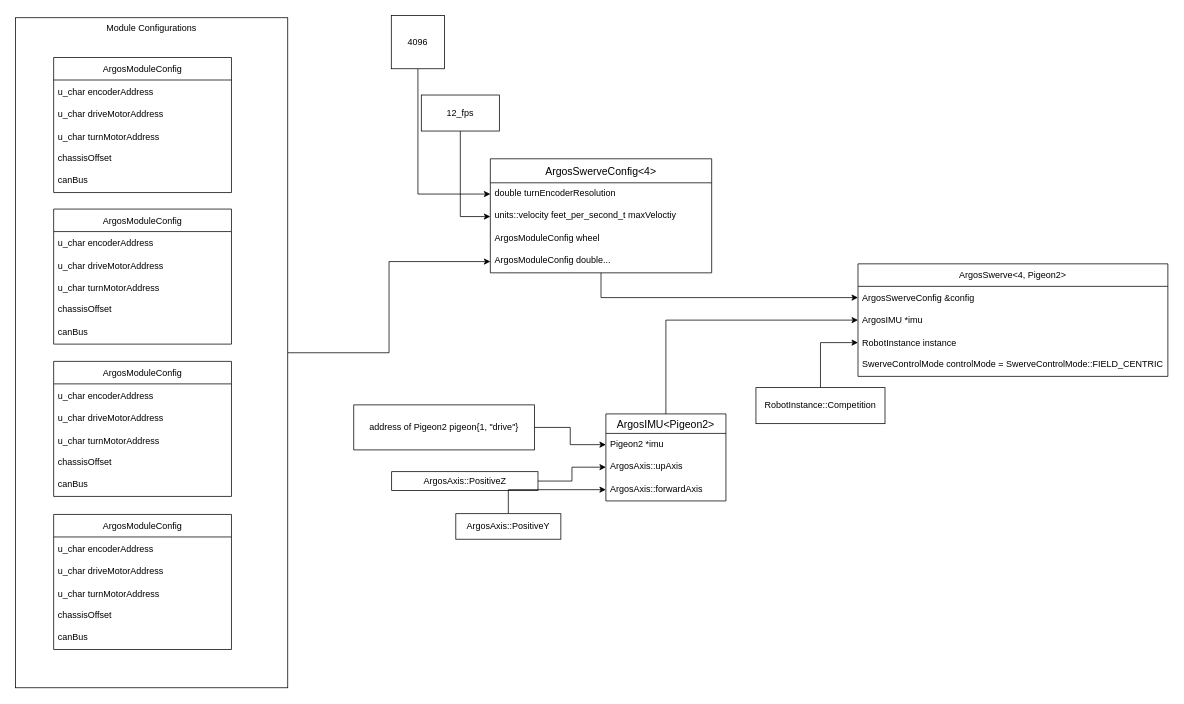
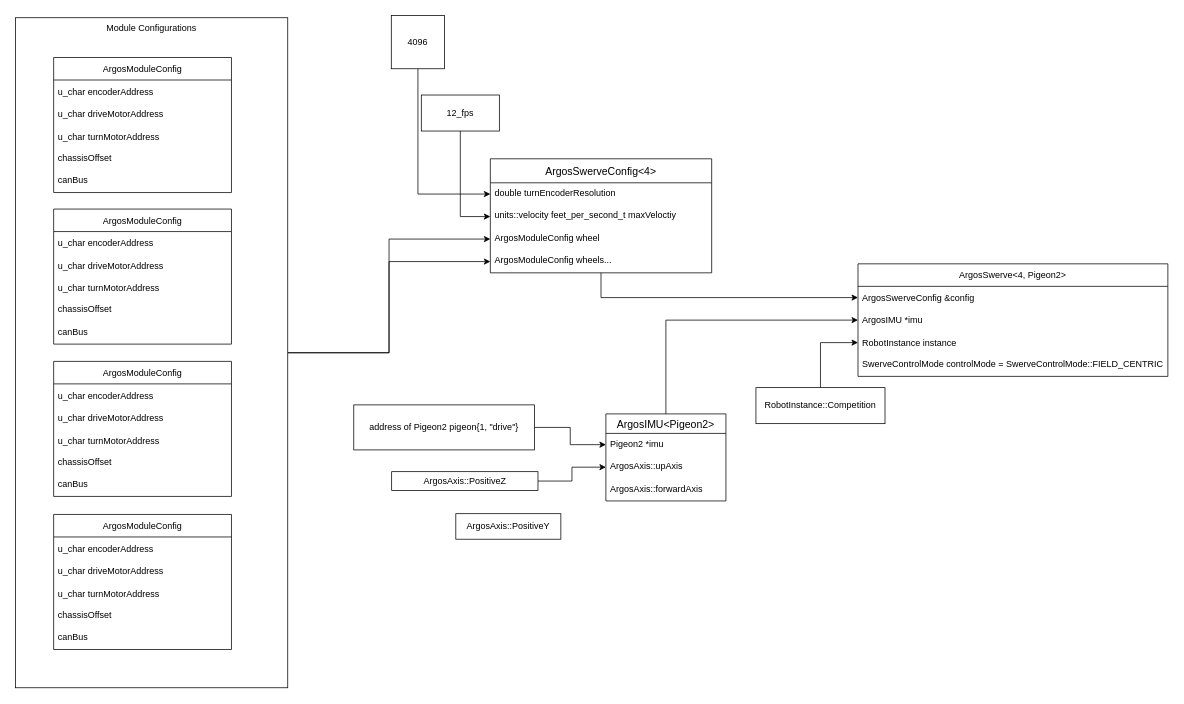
edge "Module Configurations" -> "ArgosModuleConfig wheel": added
node "ArgosModuleConfig double...": label "ArgosModuleConfig double..." -> "ArgosModuleConfig wheels..."
edge "ArgosAxis::PositiveY" -> "ArgosAxis::forwardAxis": removed
